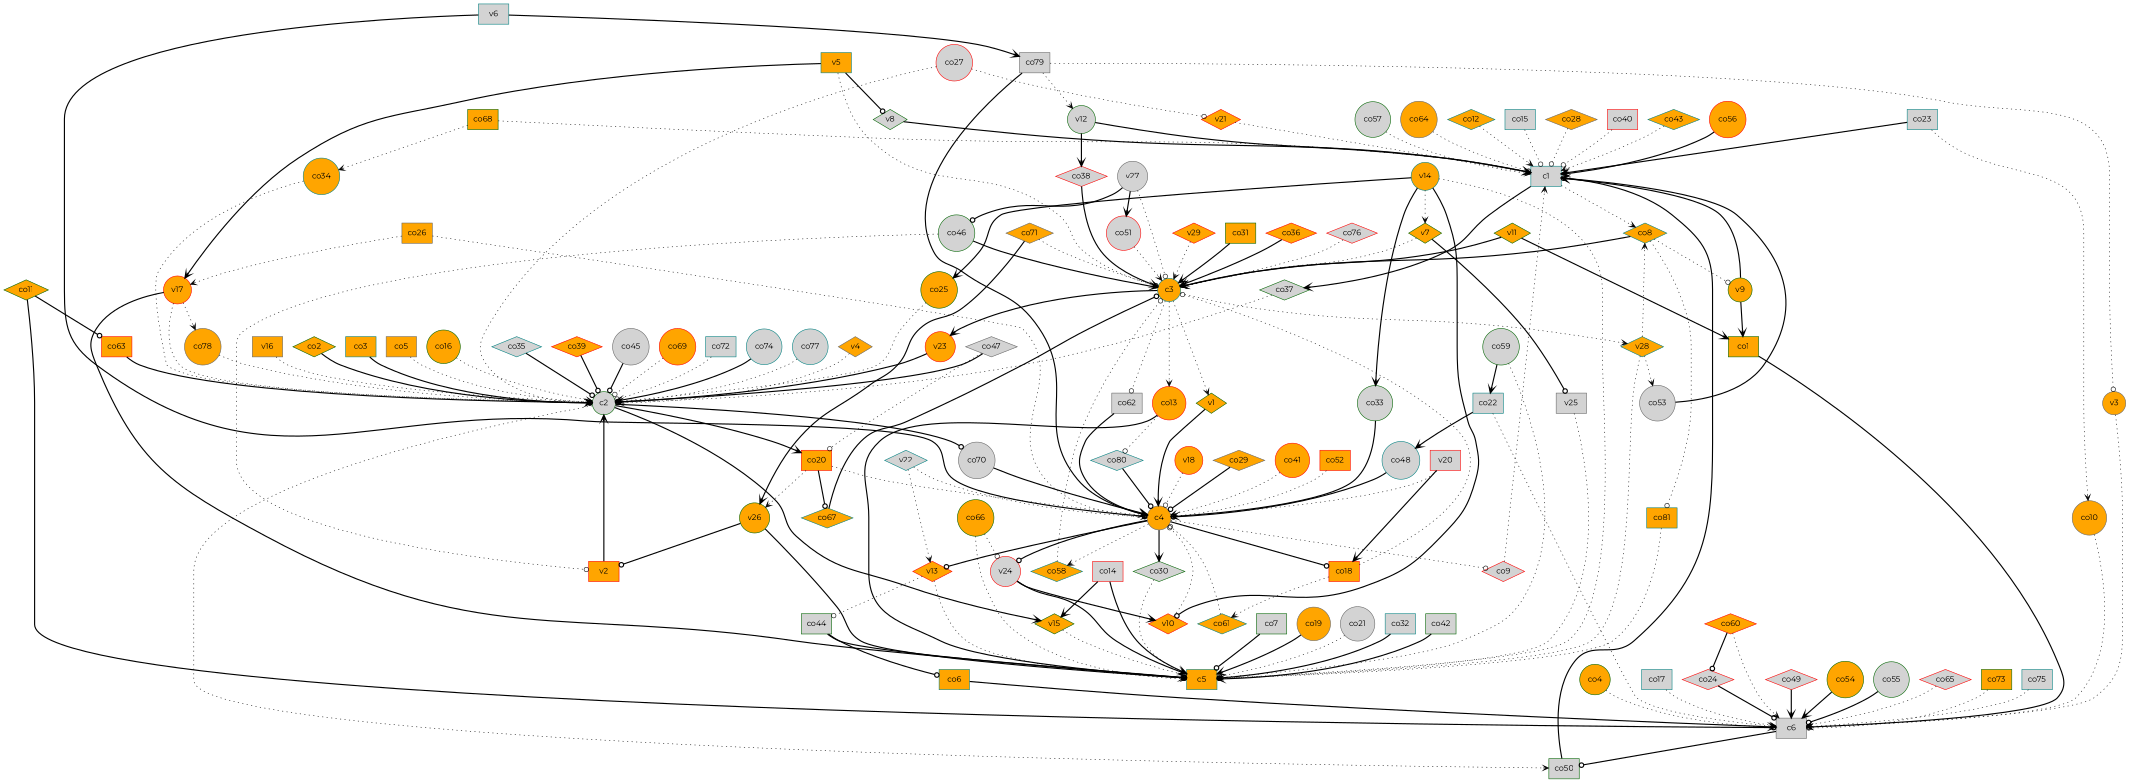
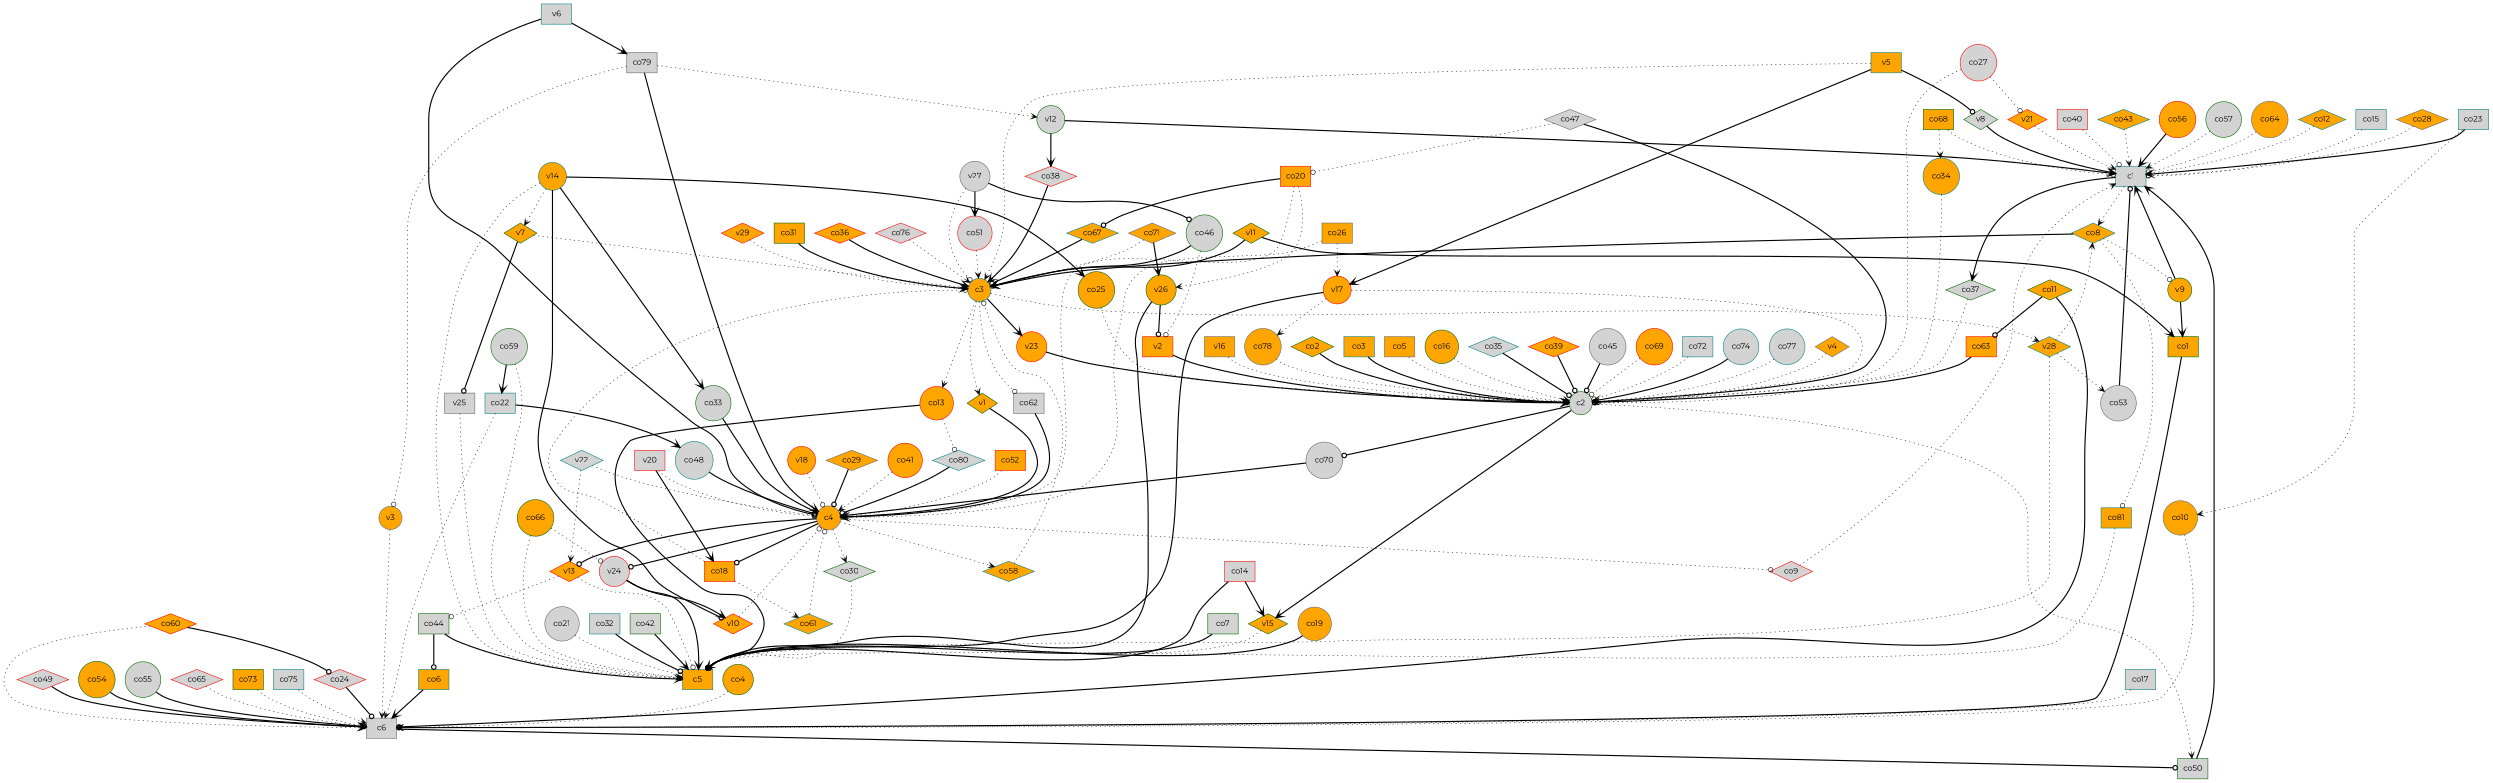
edge "v5" -> "c3": arrowhead odot -> vee
edge "c2" -> "co20": removed
edge "c4" -> "co30": style bold -> dotted
edge "co4" -> "c6": arrowhead odot -> vee
